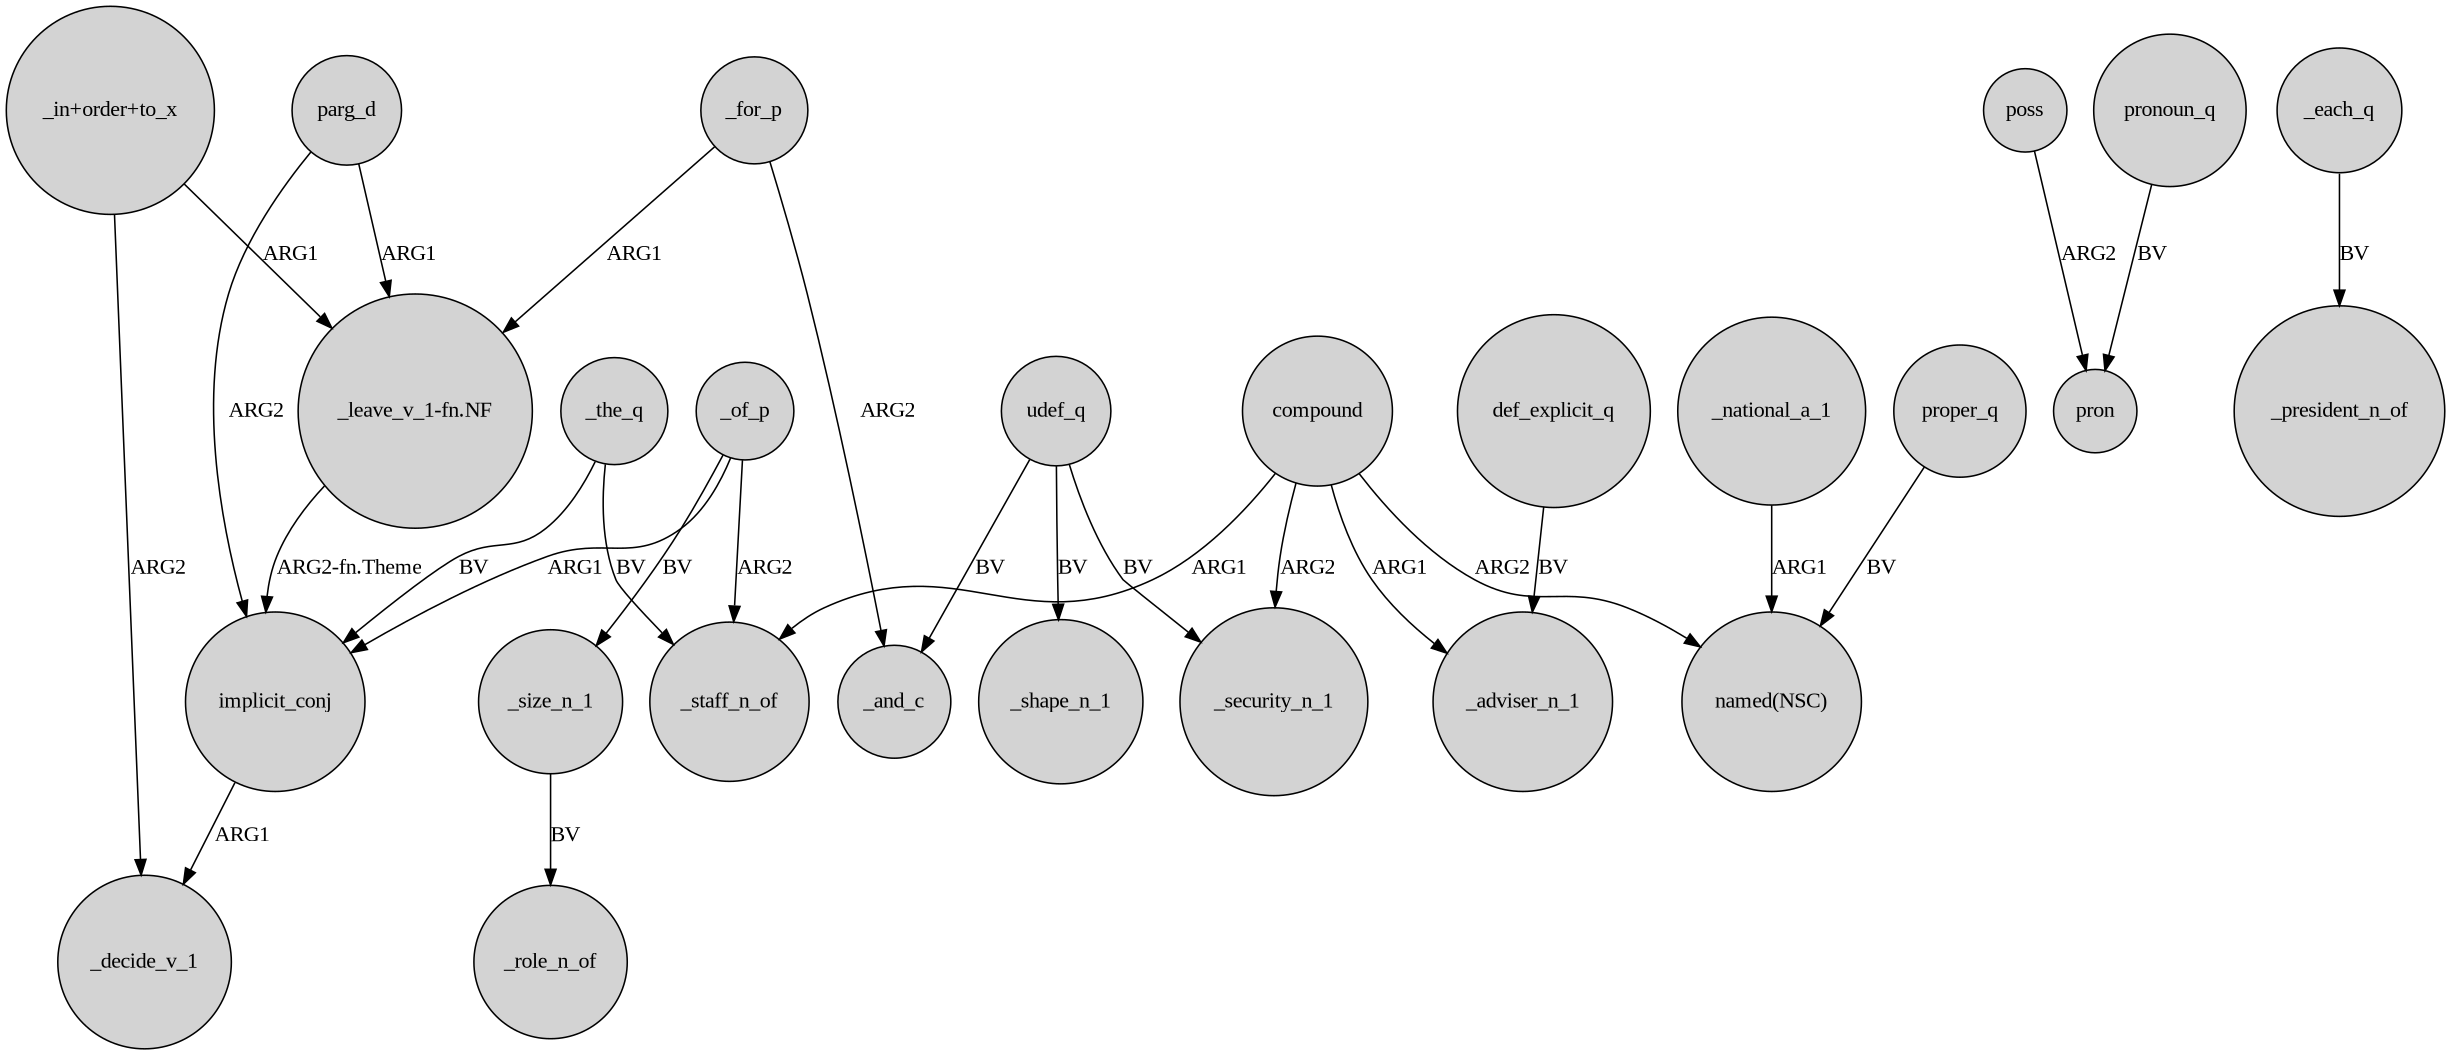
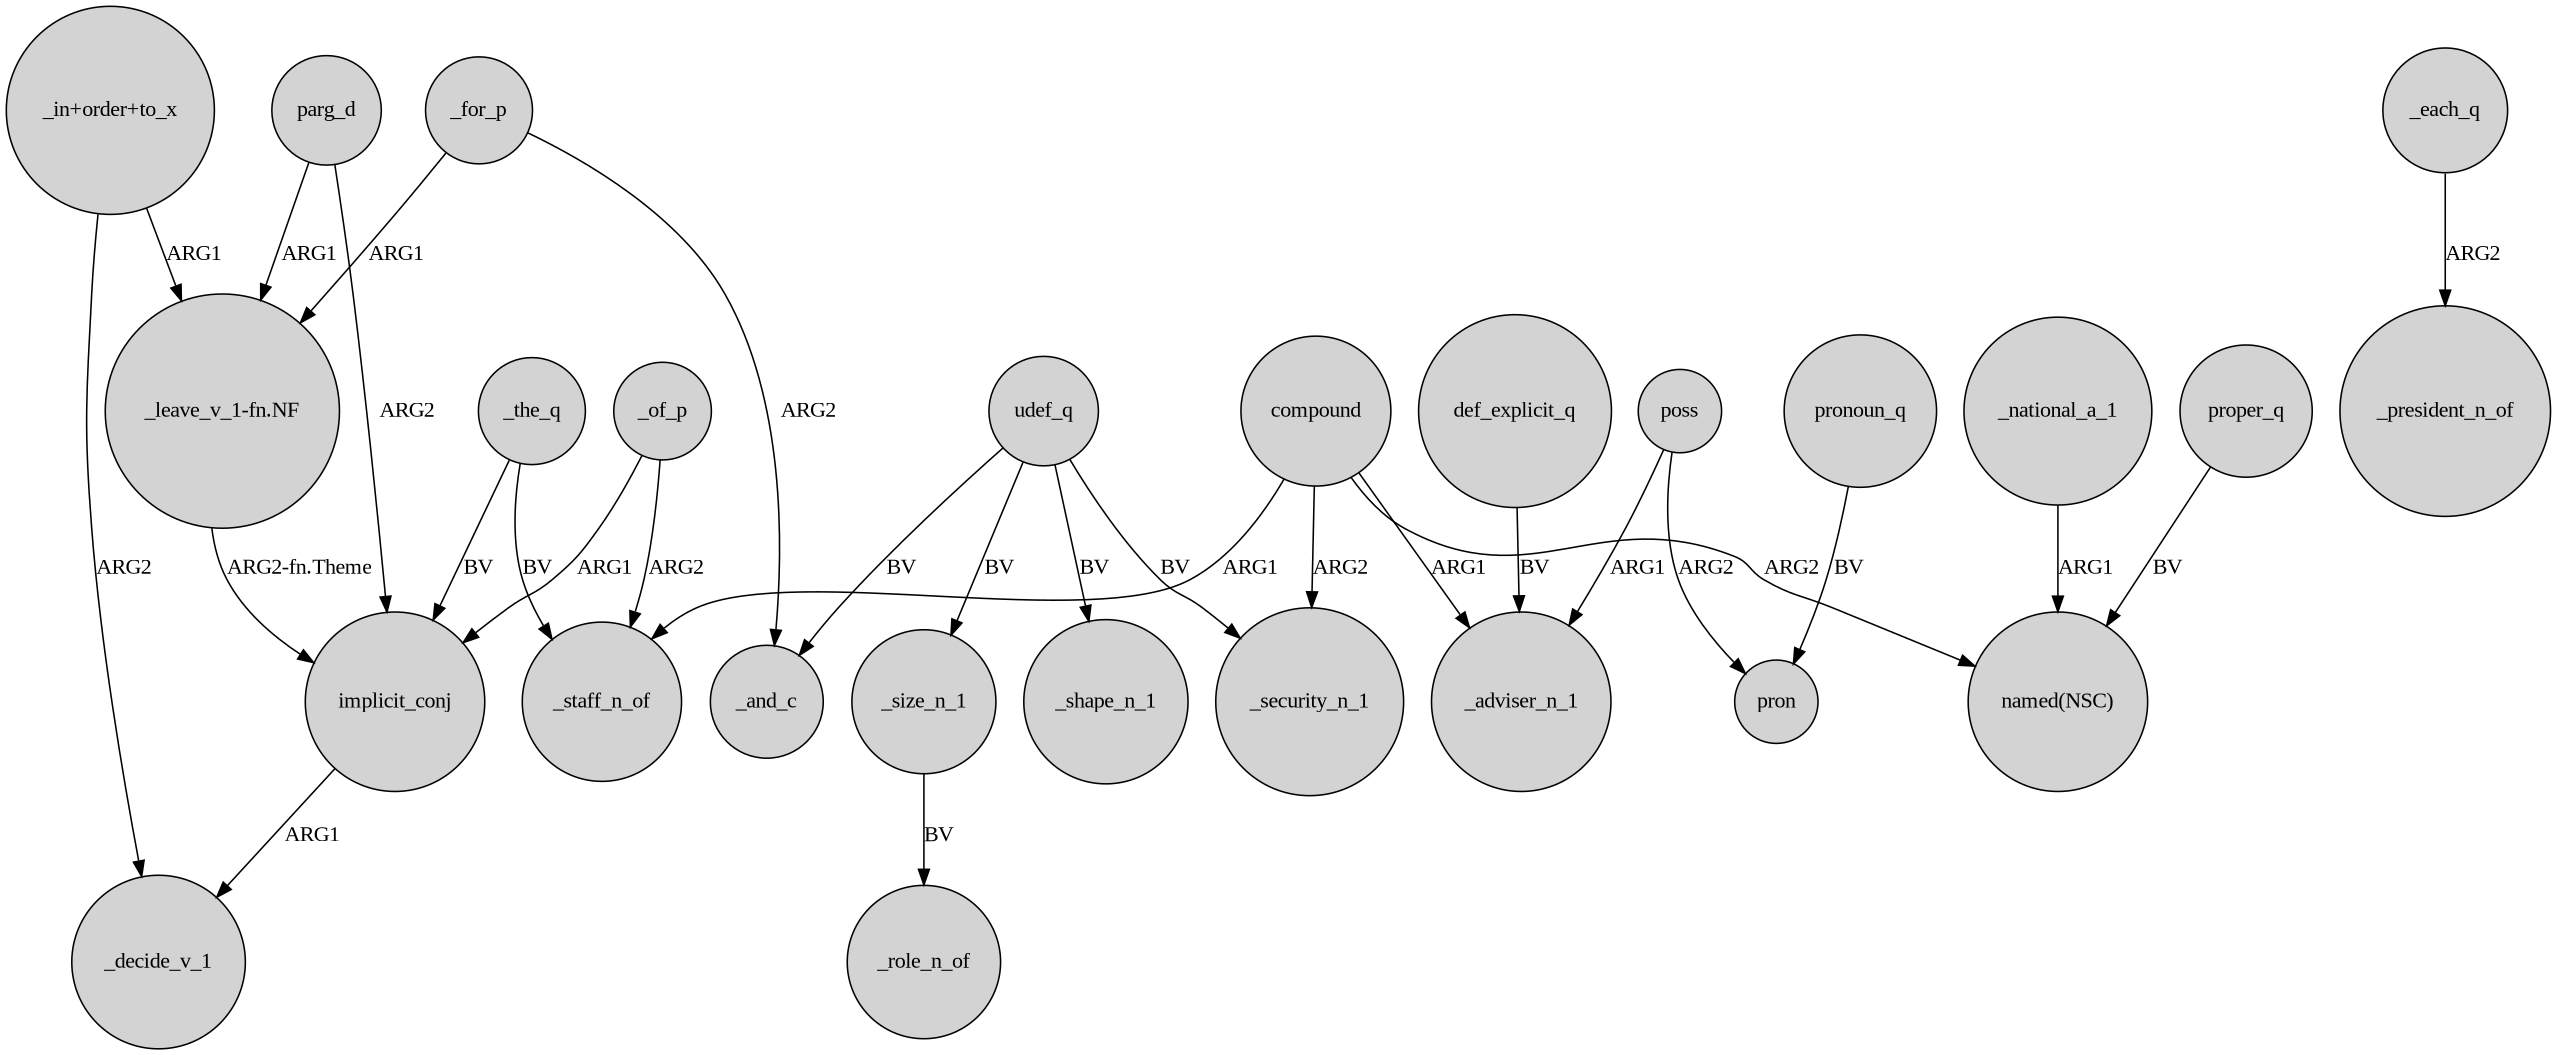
edge "_each_q" -> "_president_n_of": label "BV" -> "ARG2"
edge "poss" -> "_adviser_n_1": added, label "ARG1"
edge "_of_p" -> "_size_n_1": now "udef_q" -> "_size_n_1"
